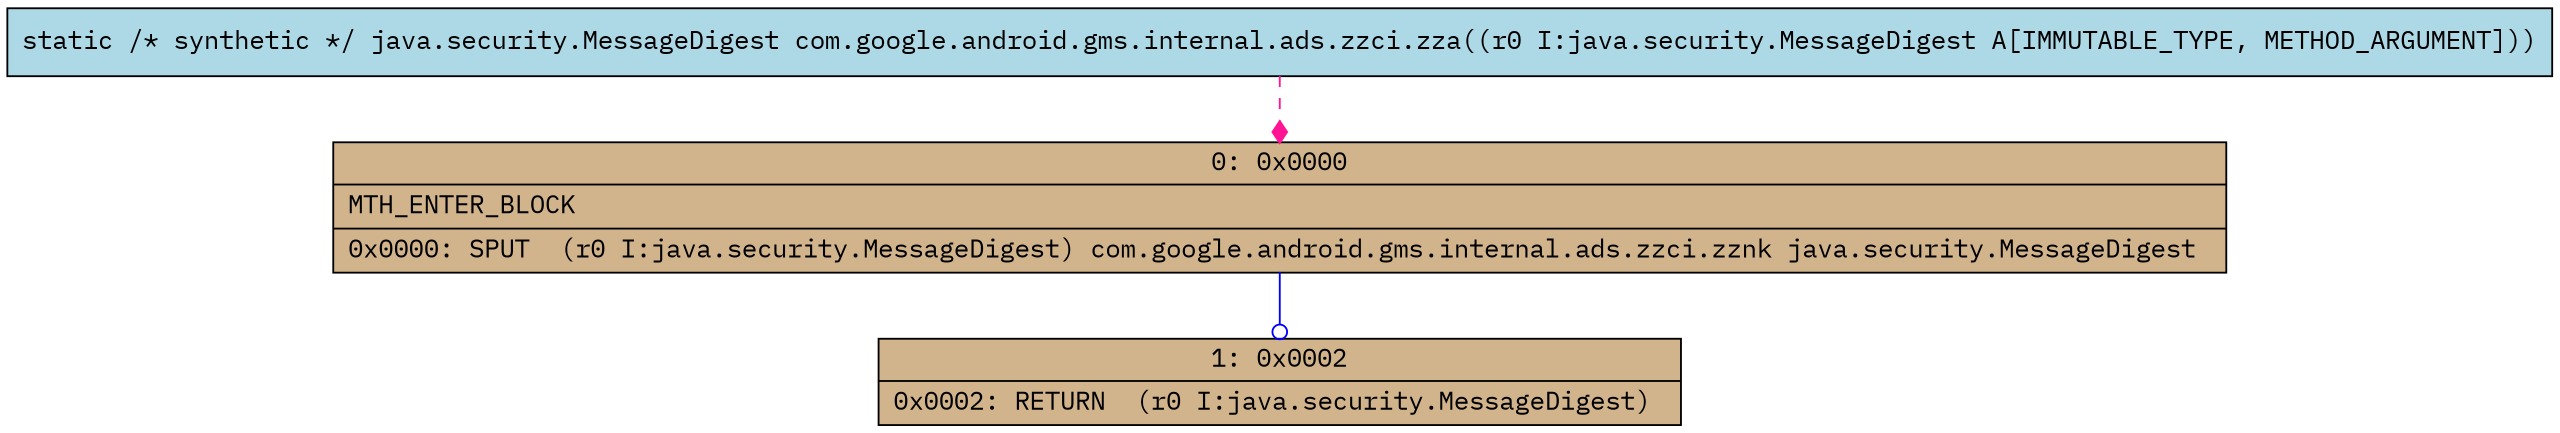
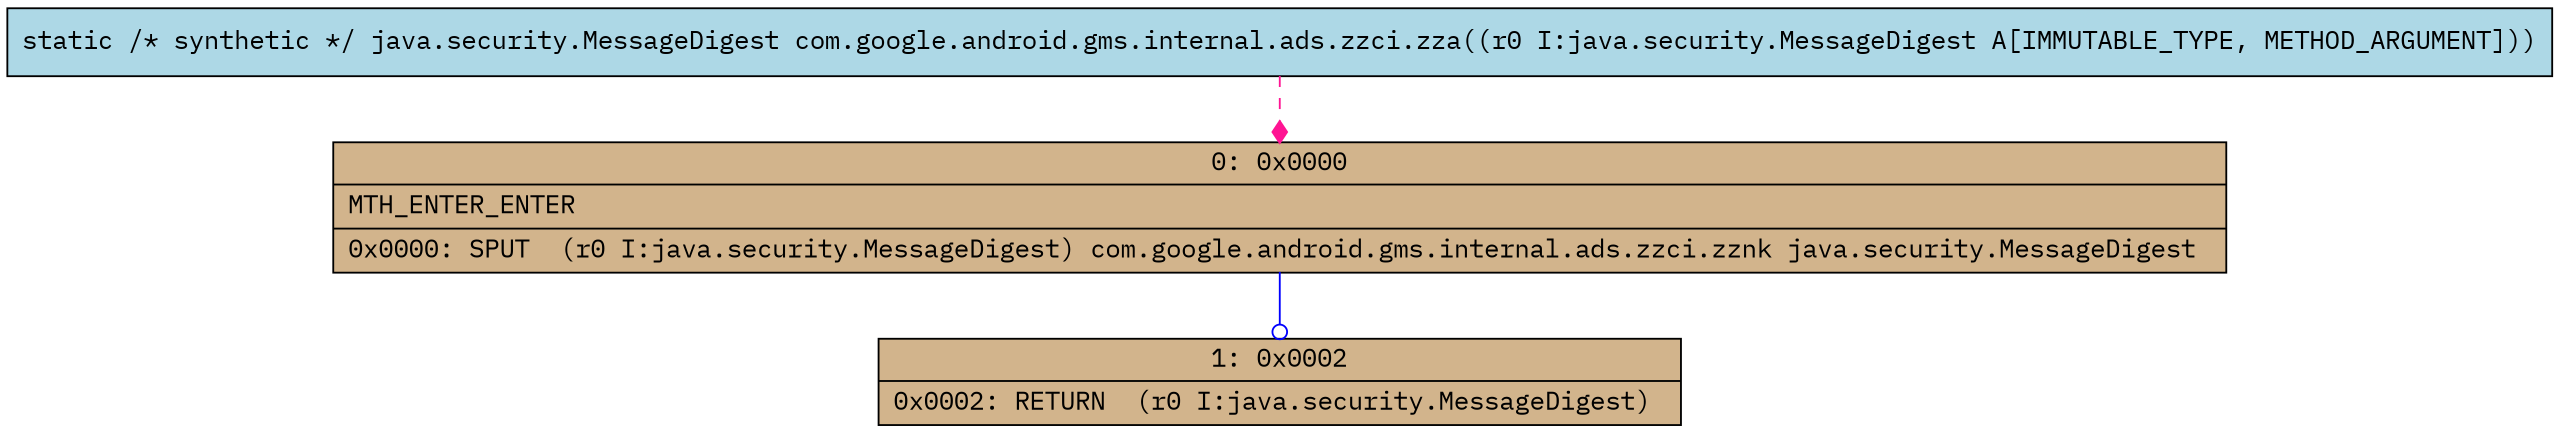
node "0: 0x0000": text "MTH_ENTER_BLOCK" -> "MTH_ENTER_ENTER"
